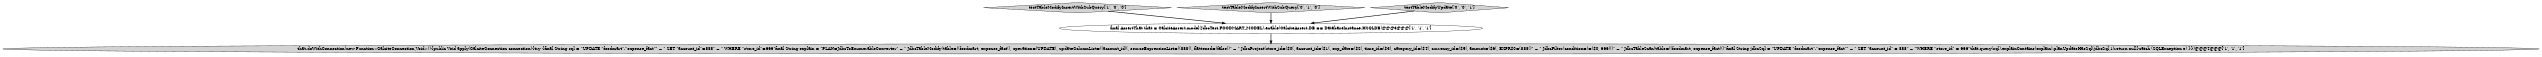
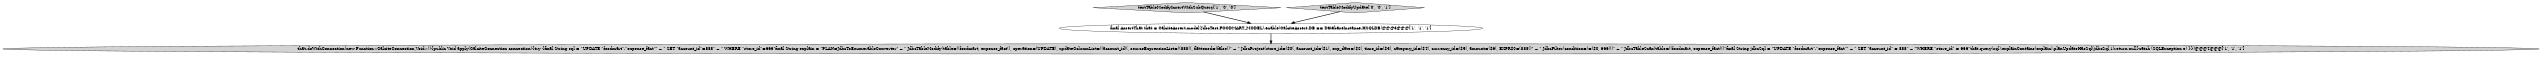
node "testTableModifyInsertWithSubQuery['0', '1', '0']": removed
